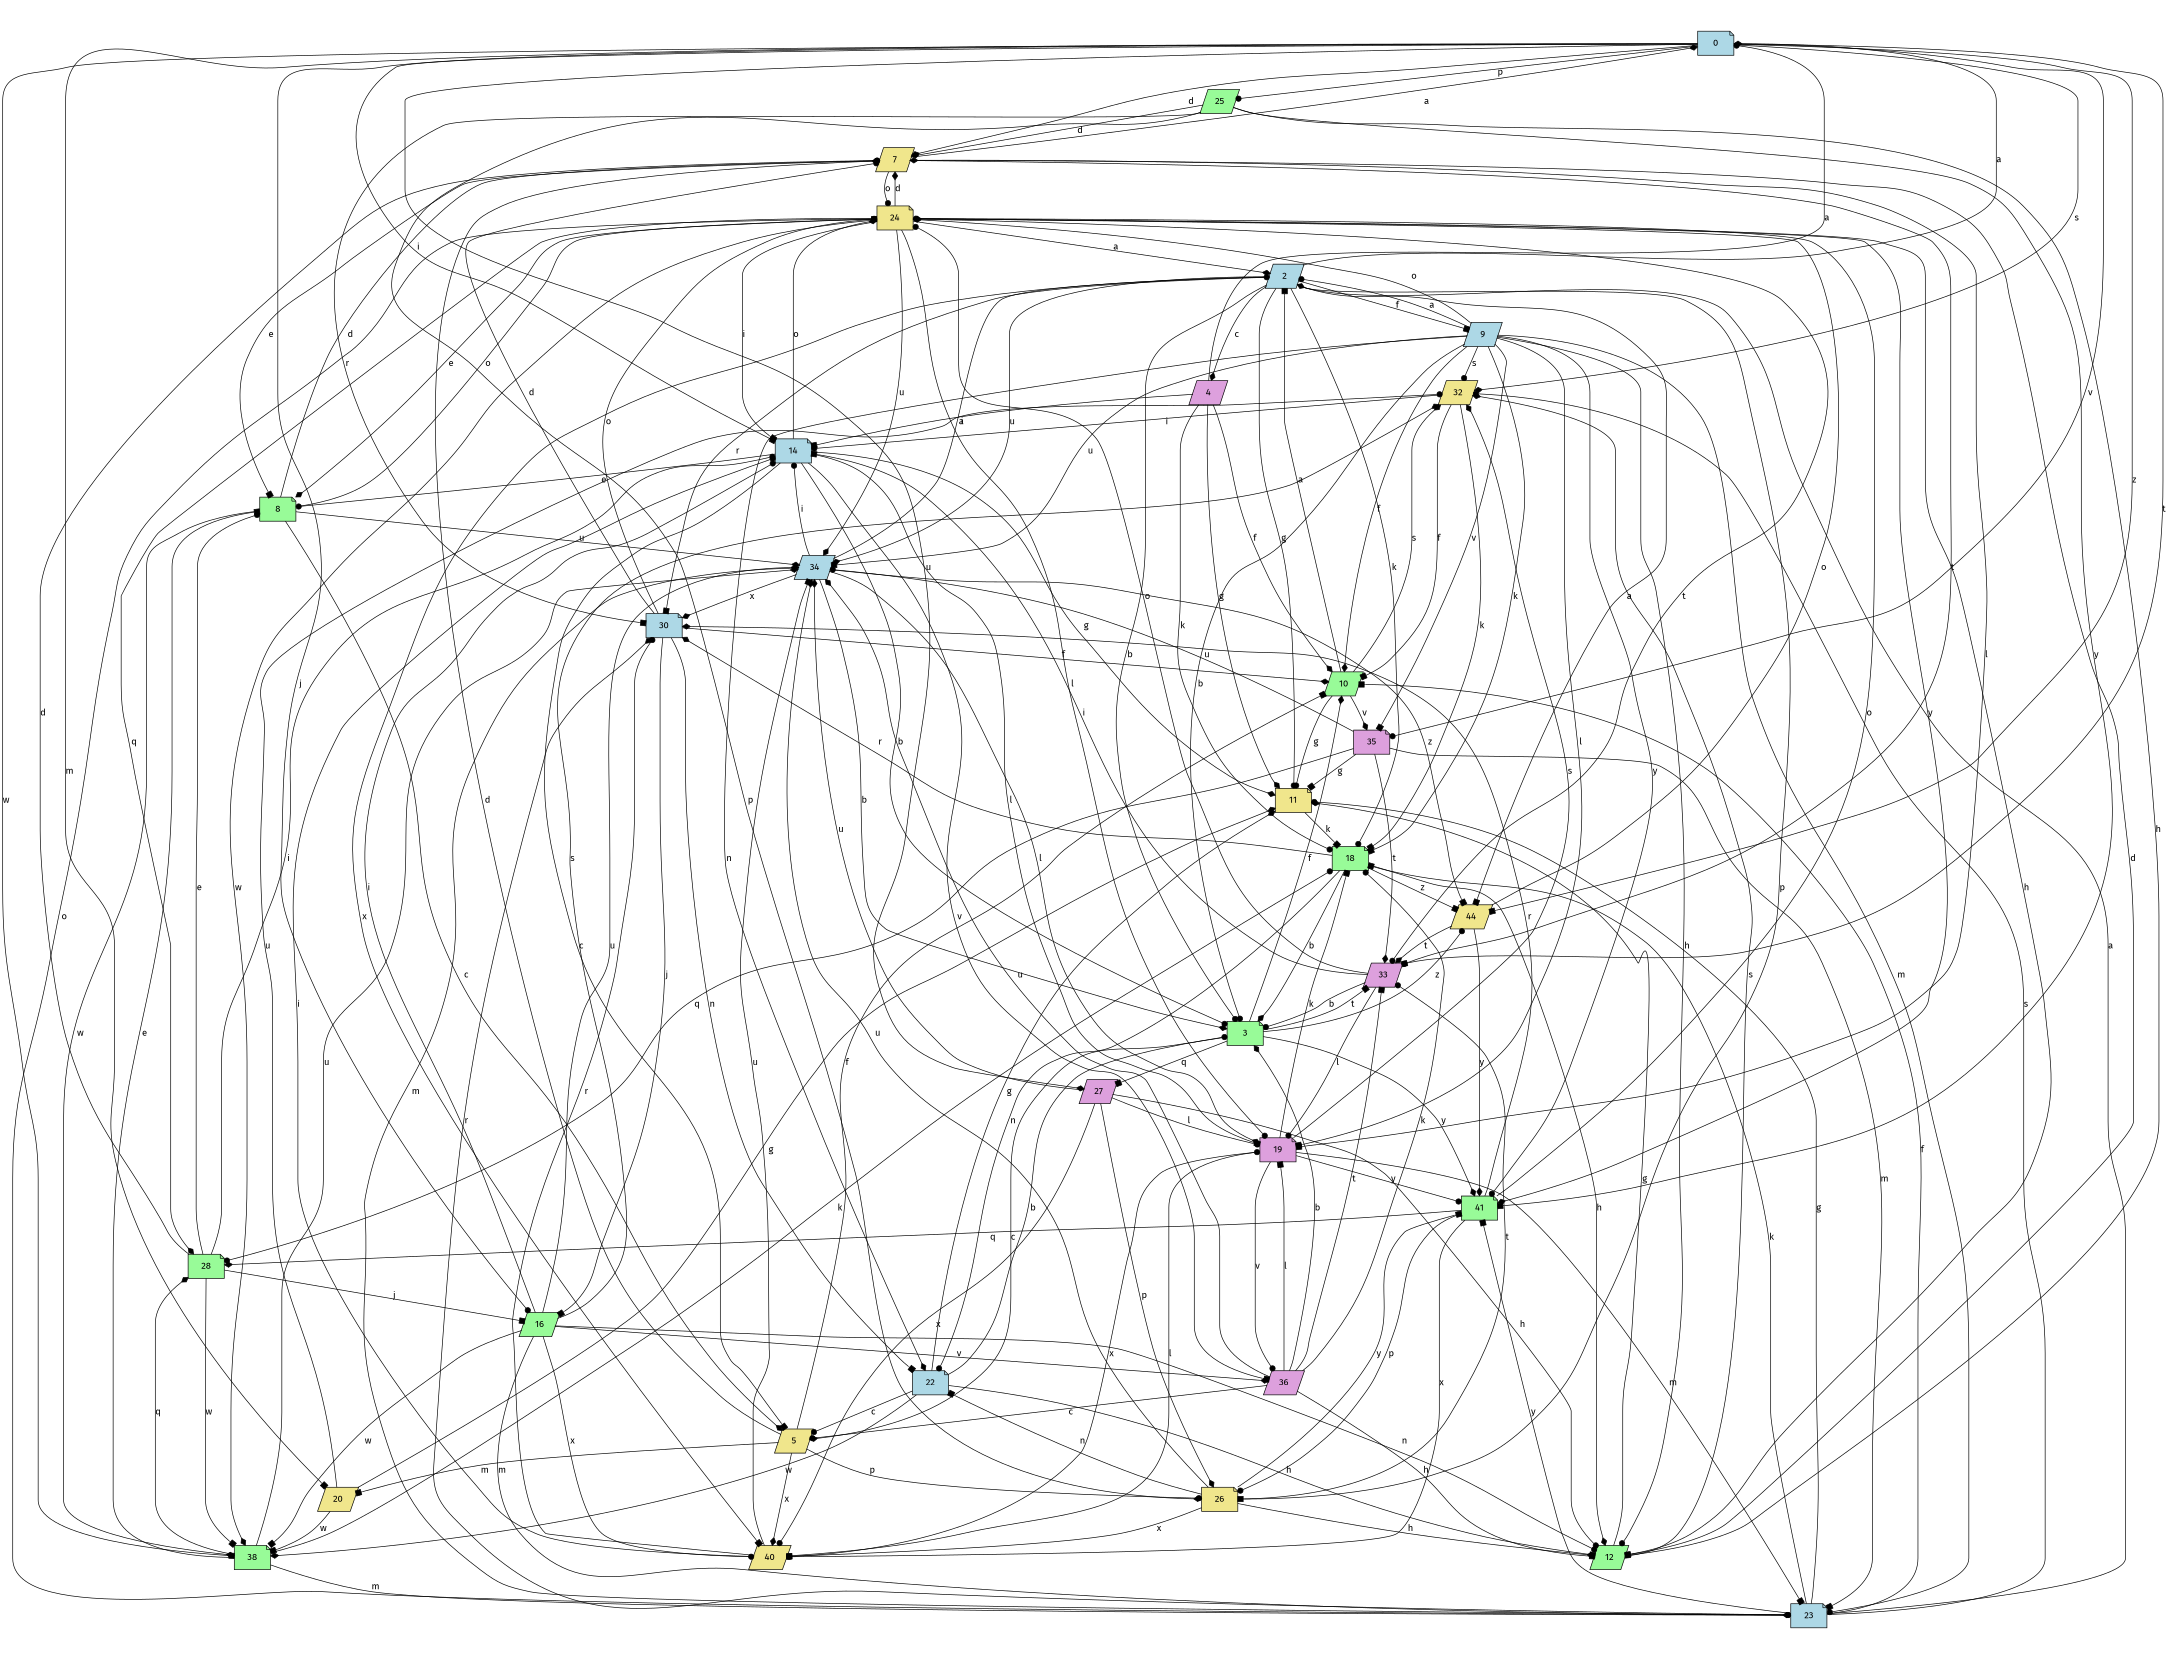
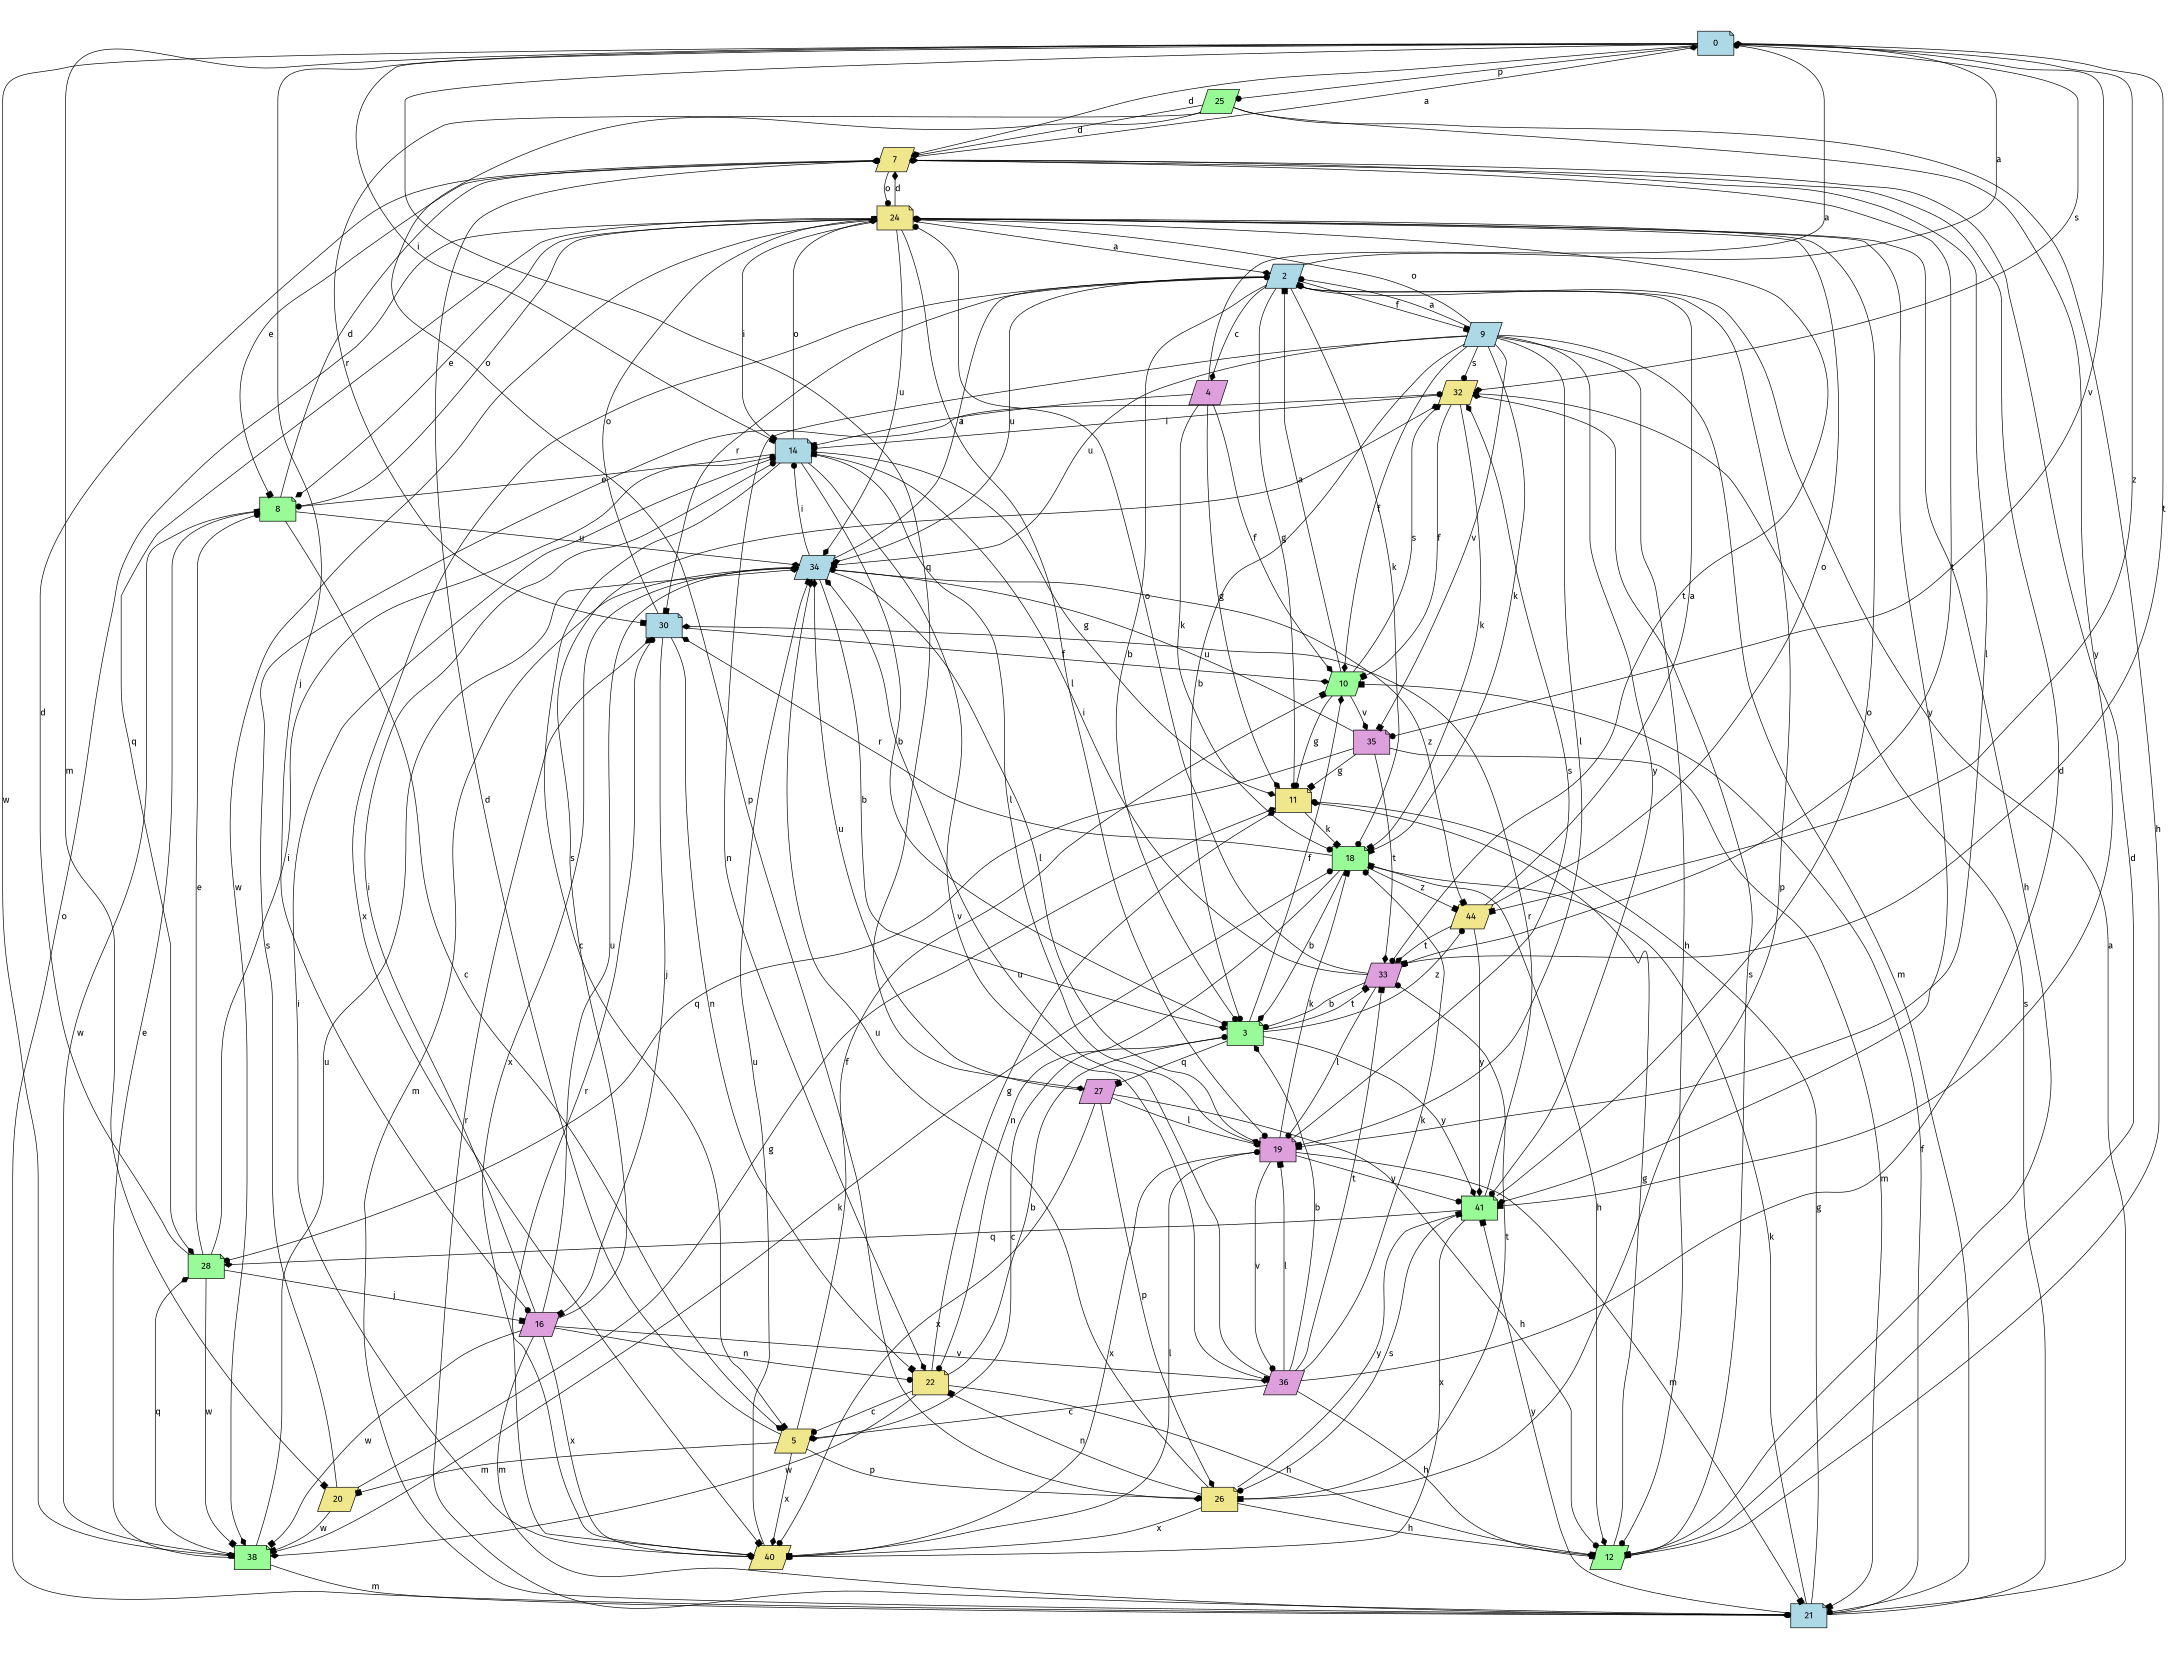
edge "30" -> "7": now "36" -> "7"
edge "2" -> "44": reversed
edge "0" -> "27": label "u" -> "q"
edge "34" -> "30": now "34" -> "40"
edge "20" -> "32": label "u" -> "s"
node "16": fillcolor palegreen -> plum
edge "16" -> "12": now "16" -> "22"
edge "41" -> "26": label "p" -> "s"
node "22": fillcolor lightblue -> khaki
node "23": label "23" -> "21"
